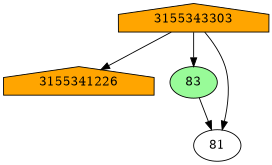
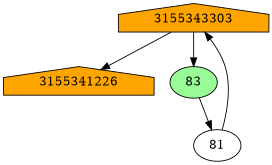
edge "3155343303" -> "81": reversed
